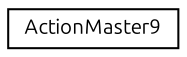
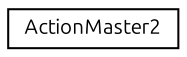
node "ActionMaster9": label "ActionMaster9" -> "ActionMaster2"
